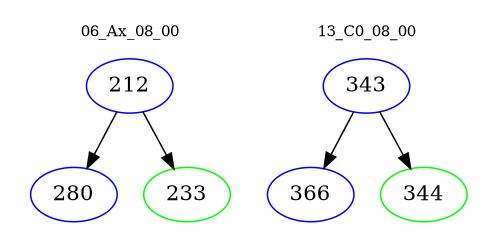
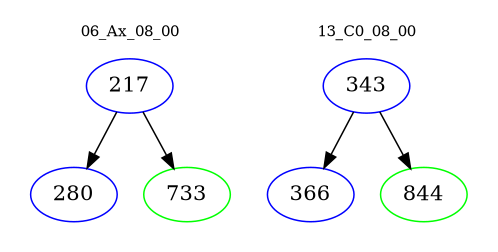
node "212": label "212" -> "217"
node "233": label "233" -> "733"
node "344": label "344" -> "844"
